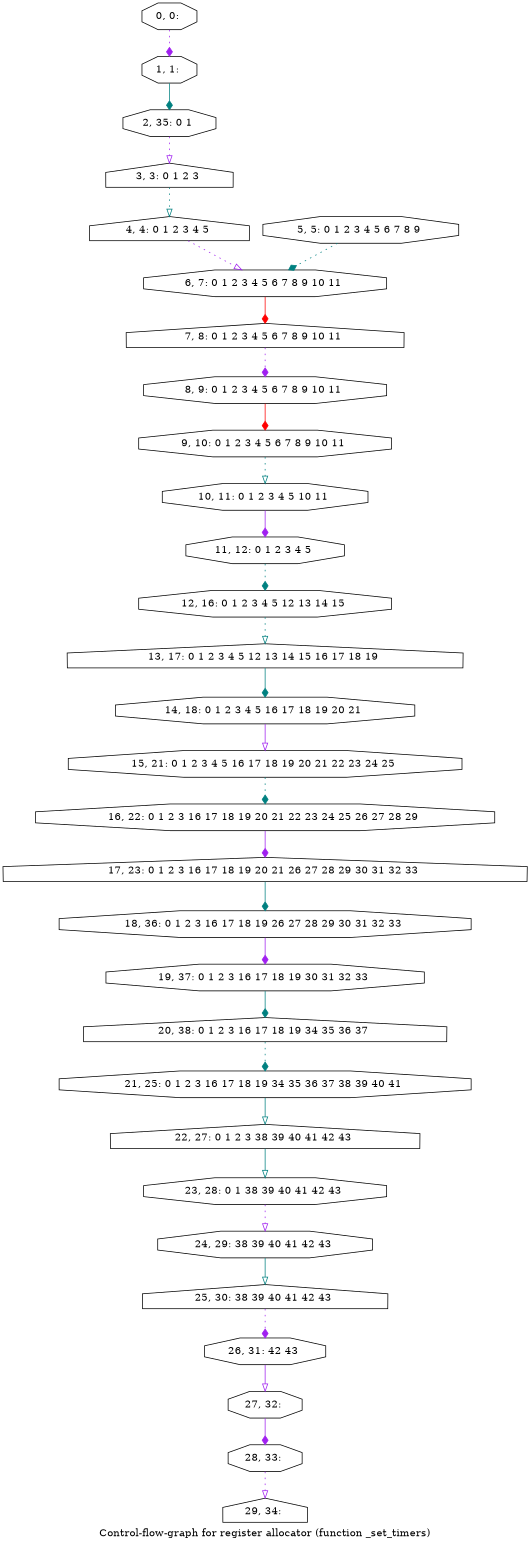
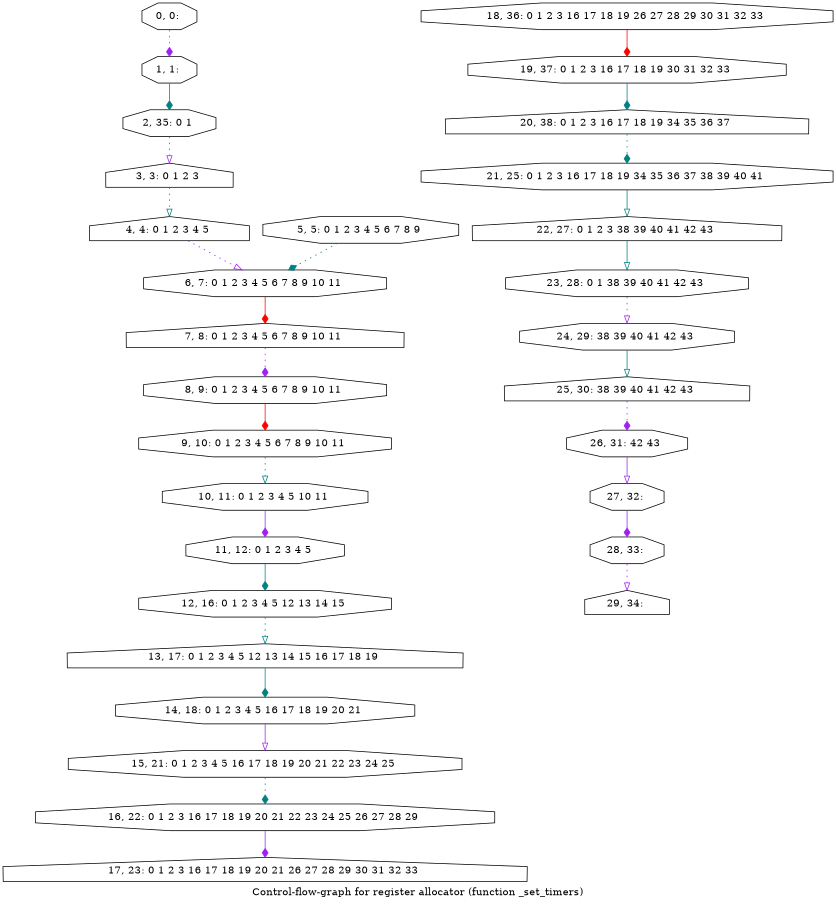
edge "11, 12: 0 1 2 3 4 5" -> "12, 16: 0 1 2 3 4 5 12 13 14 15": style dotted -> solid
edge "17, 23: 0 1 2 3 16 17 18 19 20 21 26 27 28 29 30 31 32 33" -> "18, 36: 0 1 2 3 16 17 18 19 26 27 28 29 30 31 32 33": removed
edge "18, 36: 0 1 2 3 16 17 18 19 26 27 28 29 30 31 32 33" -> "19, 37: 0 1 2 3 16 17 18 19 30 31 32 33": color purple -> red
